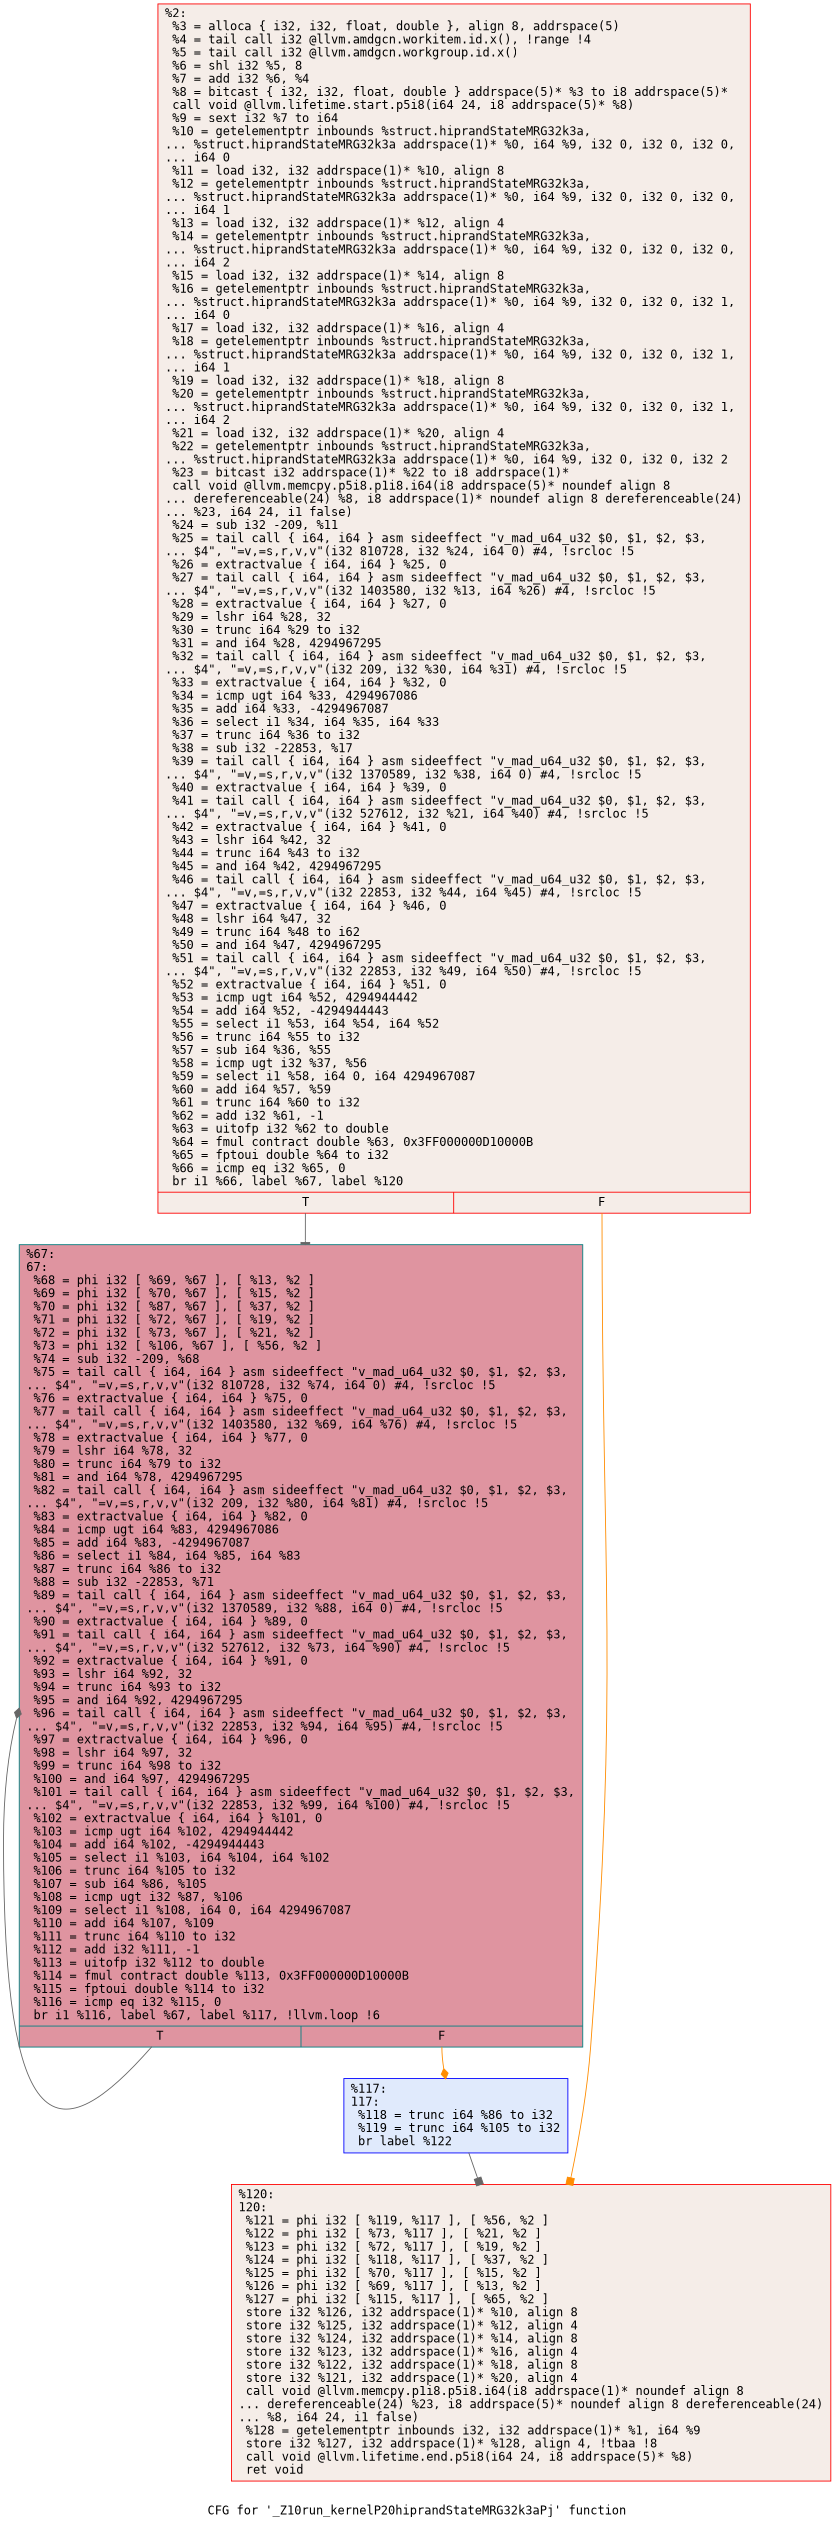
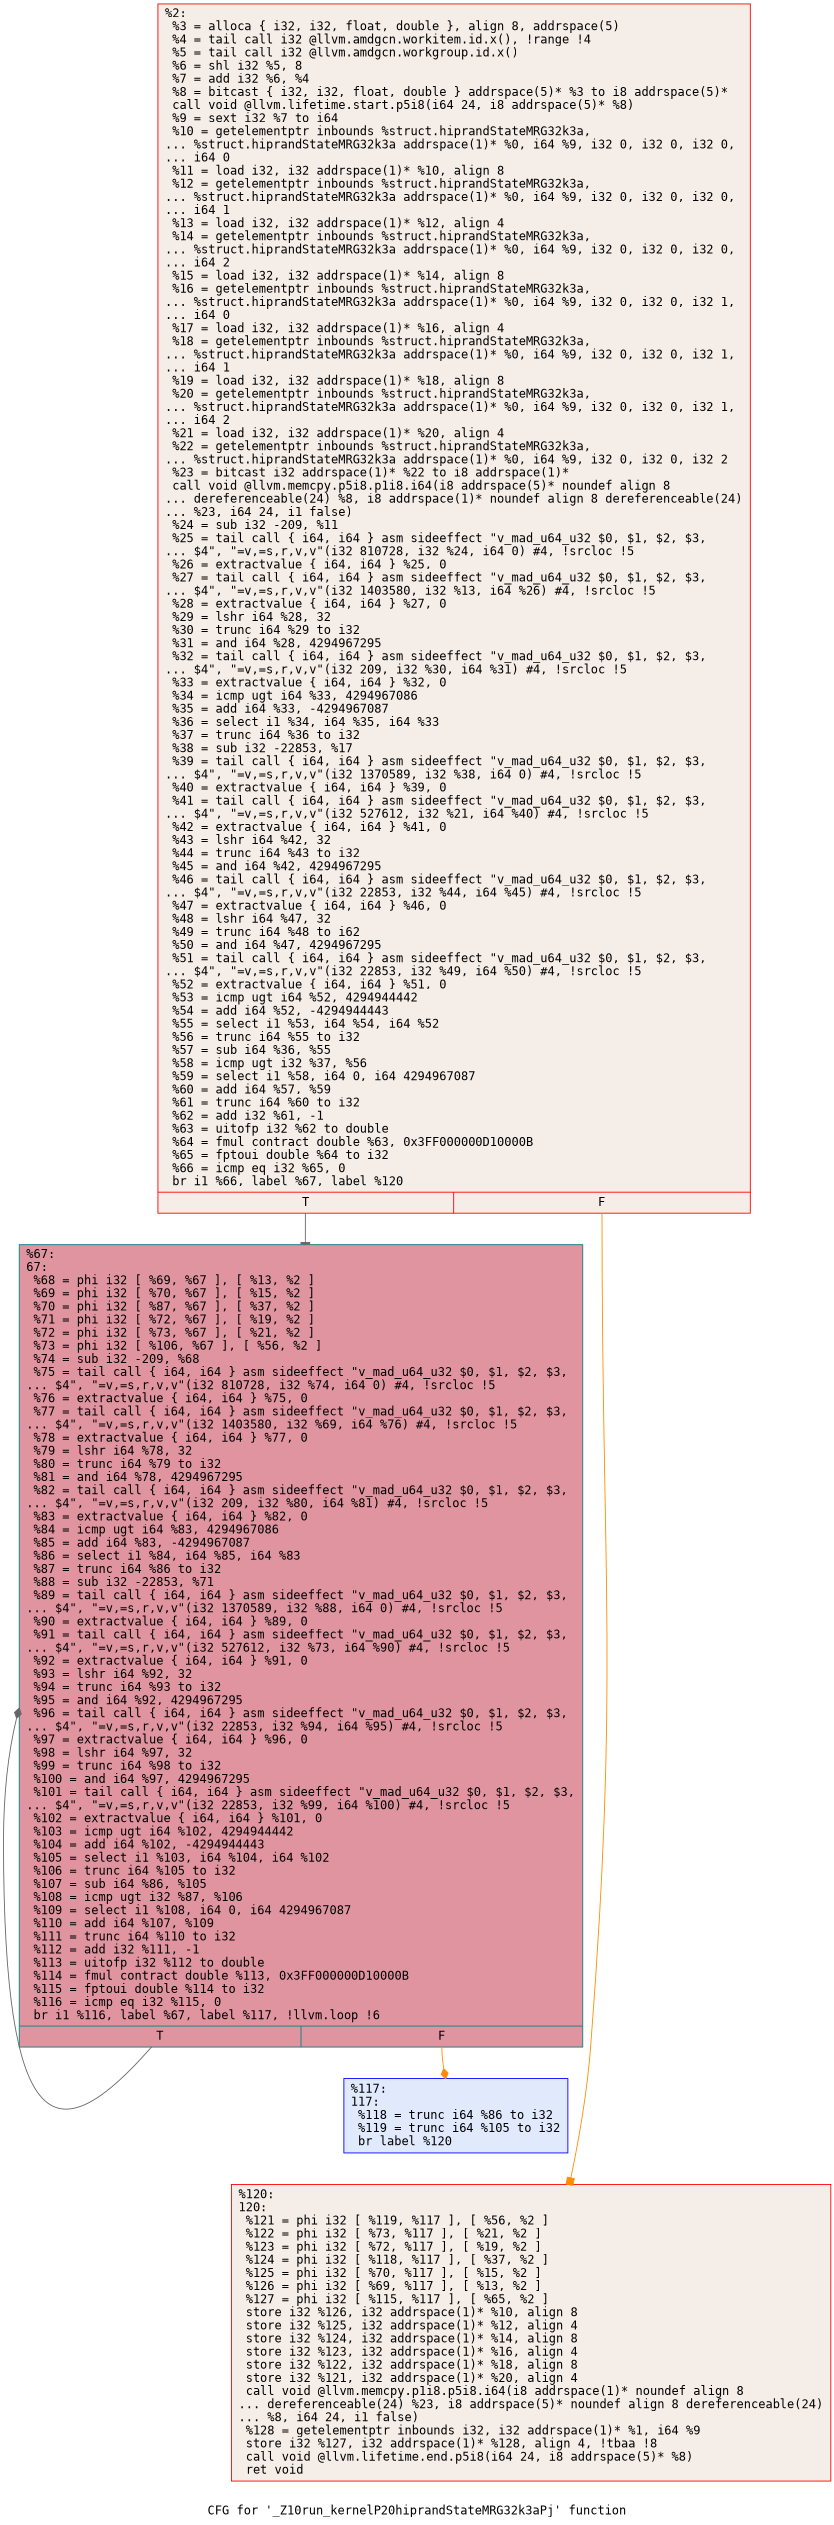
node "%117:": text "br label %122" -> "br label %120"
edge "%117:" -> "%120:": removed
